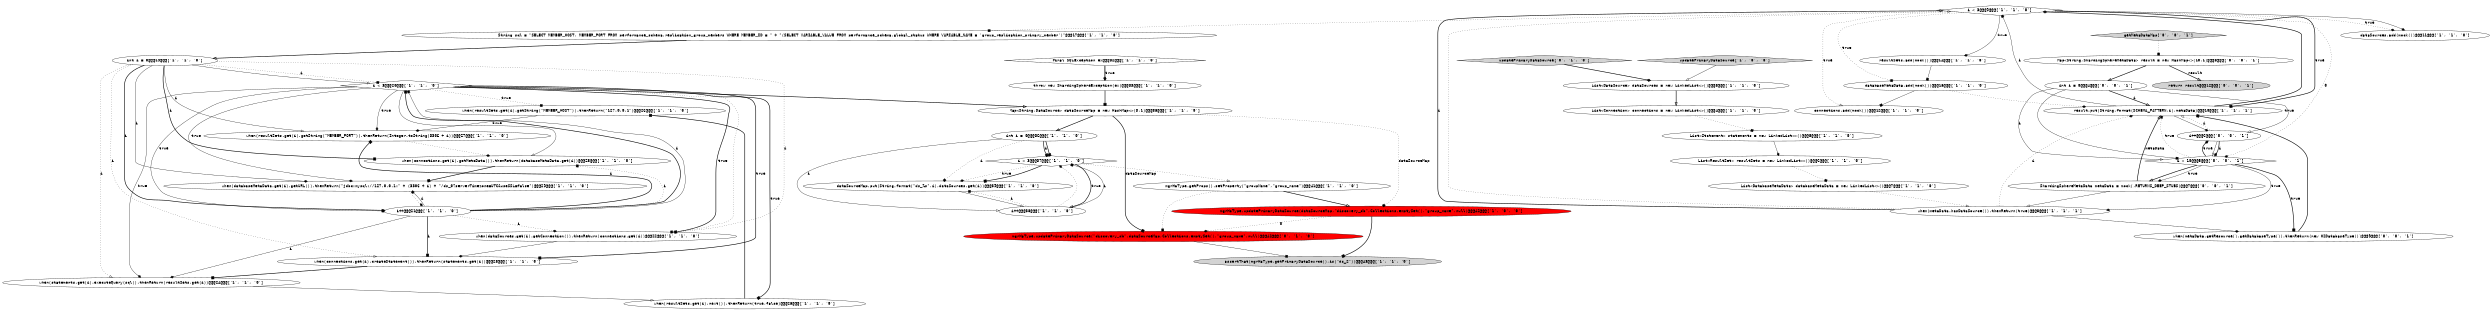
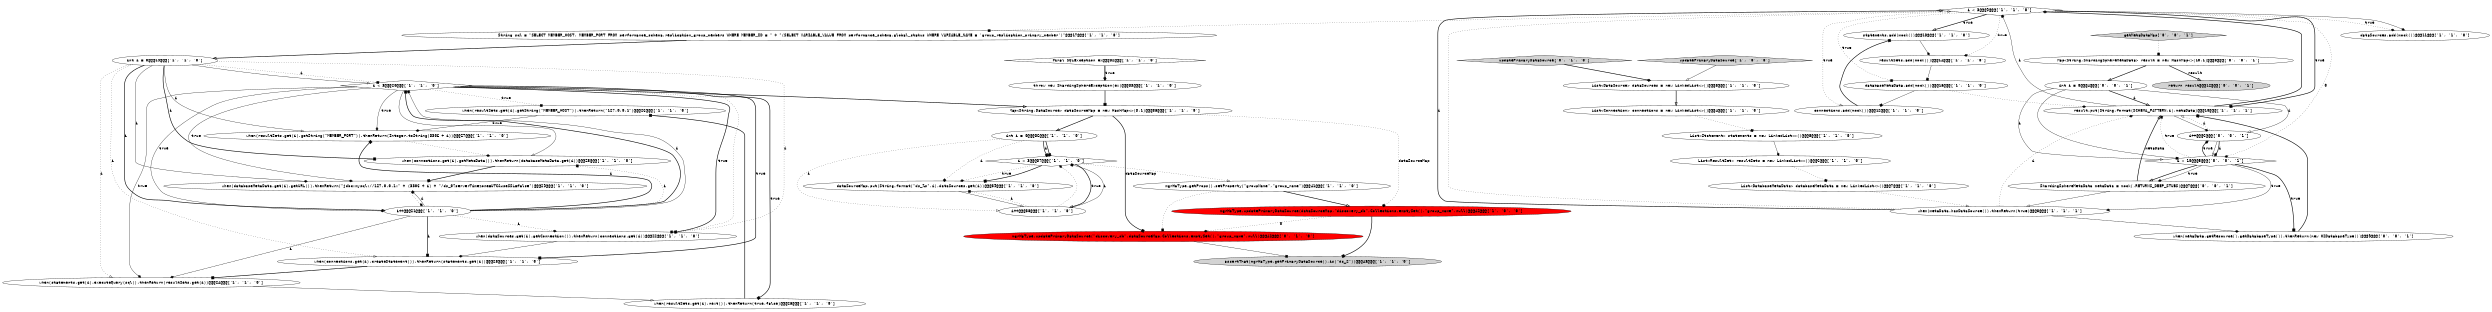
node "statements.add(mock())@@@13@@@['1', '1', '0']": added
edge "i < 3@@@9@@@['1', '1', '0']" -> "resultSets.add(mock())@@@14@@@['1', '1', '0']": style solid -> dotted
edge "int i = 0@@@4@@@['0', '0', '1']" -> "i++@@@6@@@['0', '0', '1']": label "true" -> "i"
edge "i < 3@@@20@@@['1', '1', '0']" -> "i++@@@21@@@['1', '1', '0']": arrowhead box -> diamond
edge "int i = 0@@@36@@@['1', '1', '0']" -> "i++@@@38@@@['1', '1', '0']": style solid -> dotted
